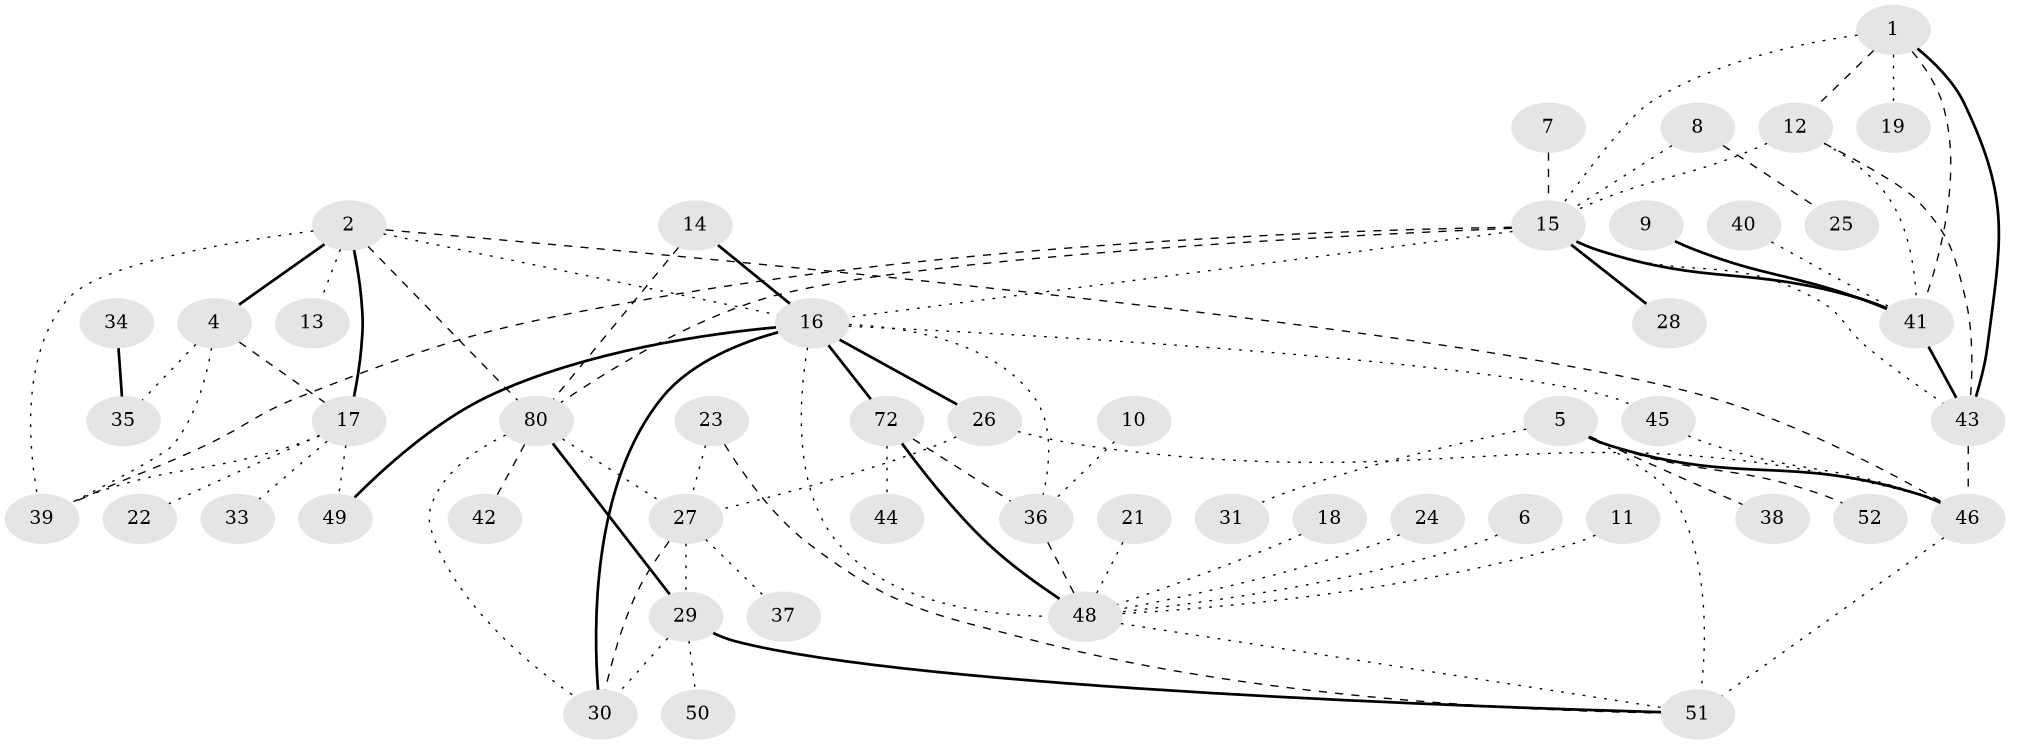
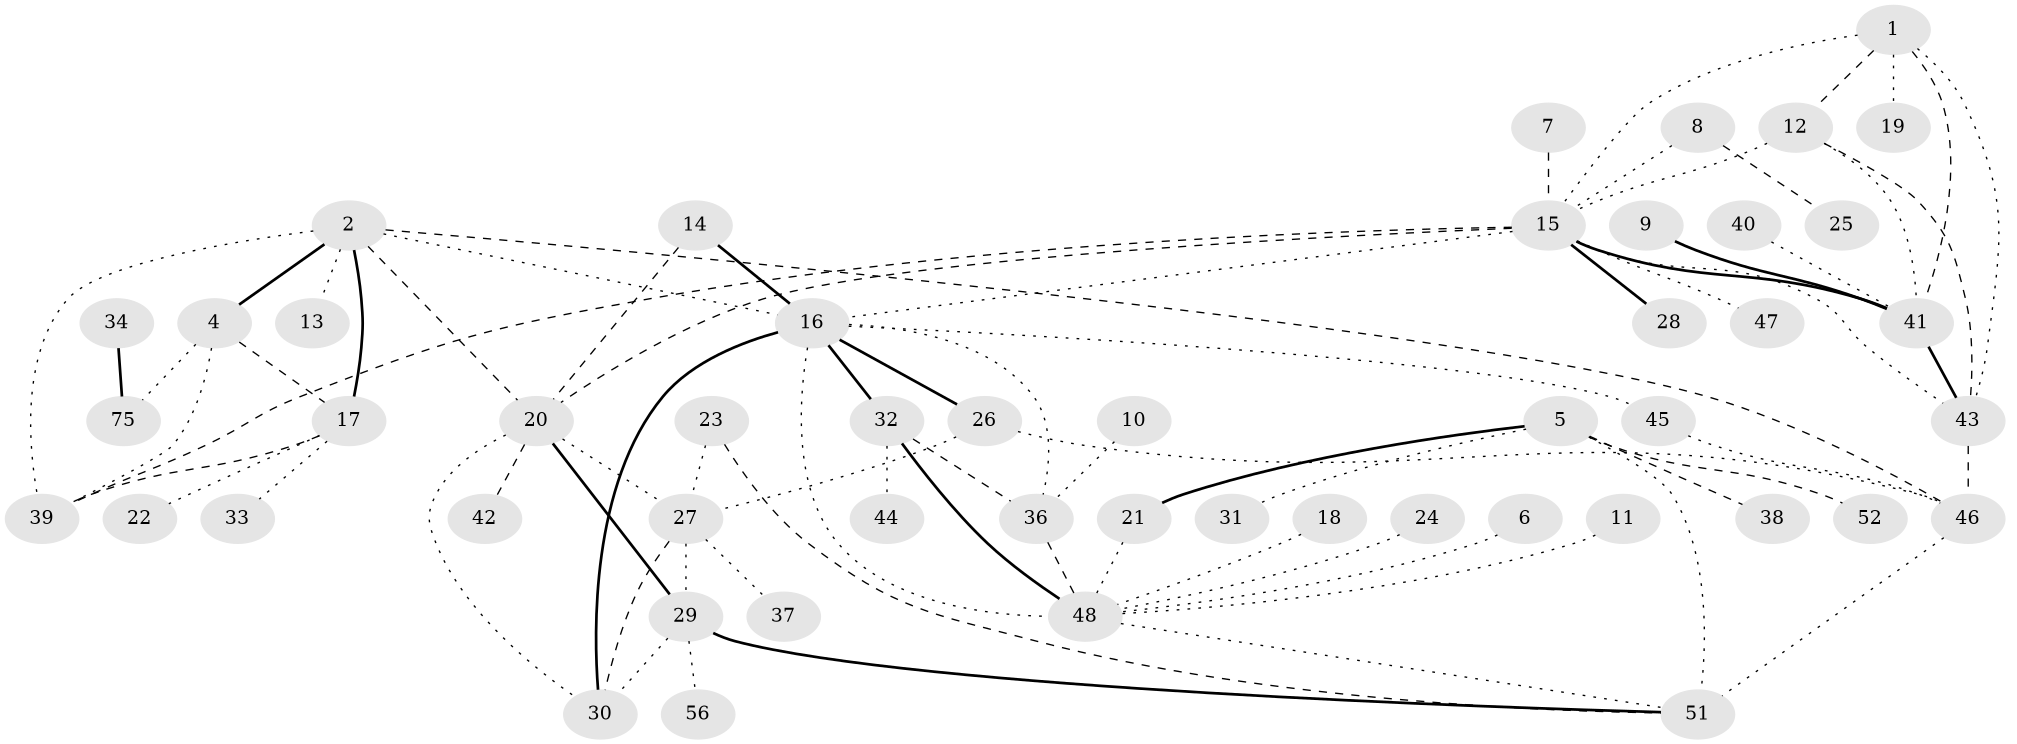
edge "1" -- "43": style bold -> dotted
node "47": added
node "35": label "35" -> "75"
node "80": label "80" -> "20"
node "72": label "72" -> "32"
edge "17" -- "39": style dotted -> dashed
edge "5" -- "46": now "5" -- "21"
node "49": removed
node "50": label "50" -> "56"
